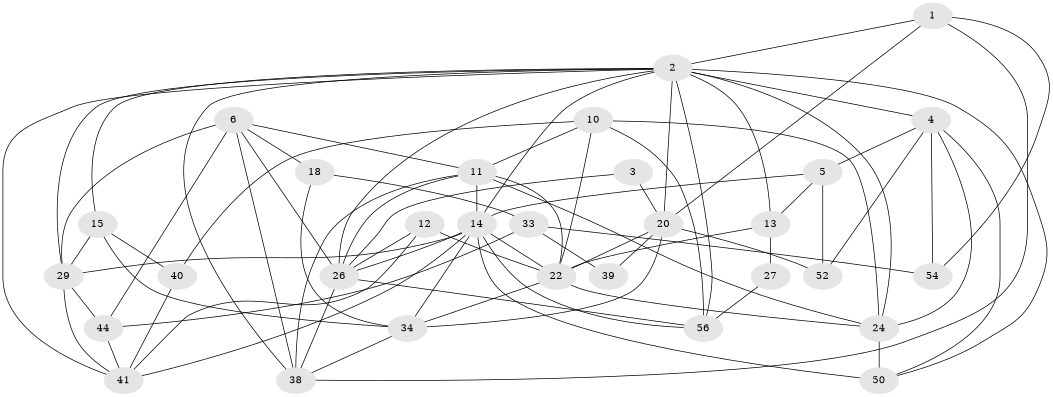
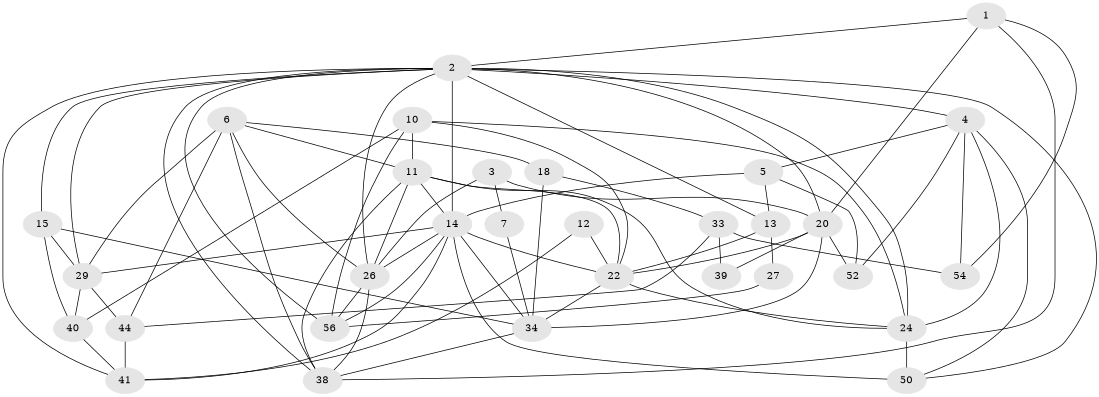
node "7": added
edge "12" -- "26": removed
edge "29" -- "41": now "29" -- "40"
